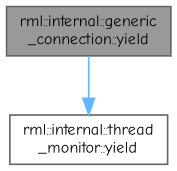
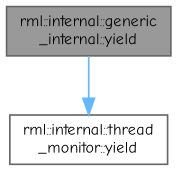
node "rml::internal::generic _connection::yield": label "rml::internal::generic _connection::yield" -> "rml::internal::generic _internal::yield"
